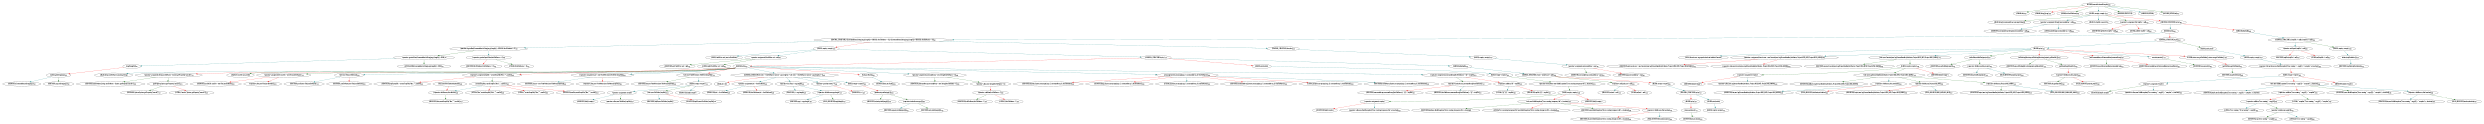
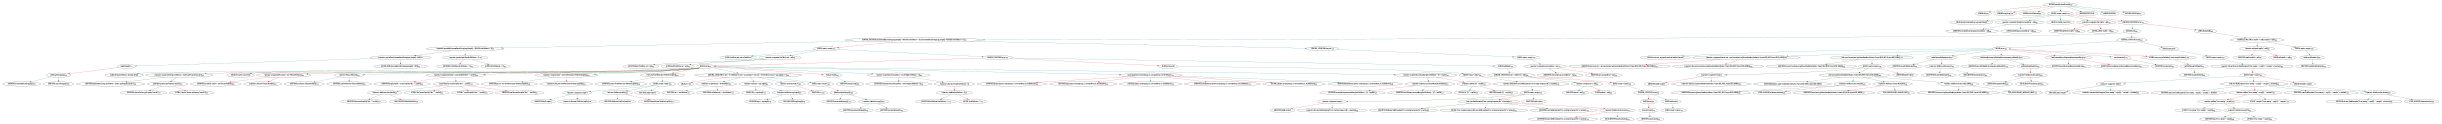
edge "(FIELD_IDENTIFIER,fileUtils,fileUtils)" -> "(<operator>.fieldAccess,this.fileUtils)": reversed
